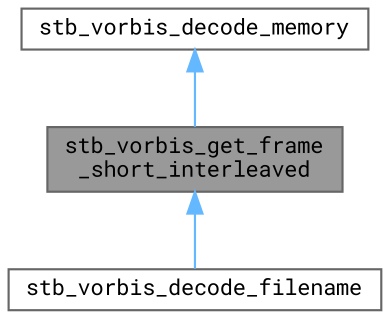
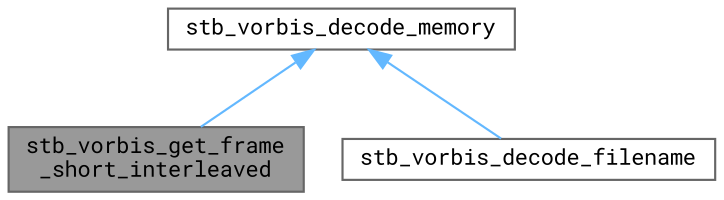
edge "stb_vorbis_decode_filename" -> "stb_vorbis_get_frame _short_interleaved": now "stb_vorbis_decode_filename" -> "stb_vorbis_decode_memory"
